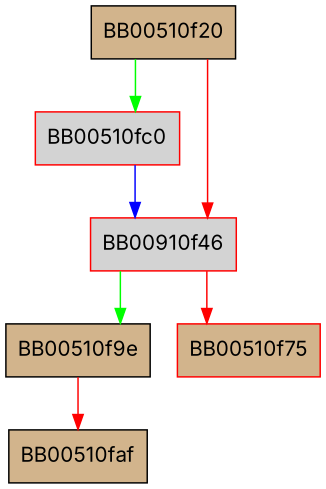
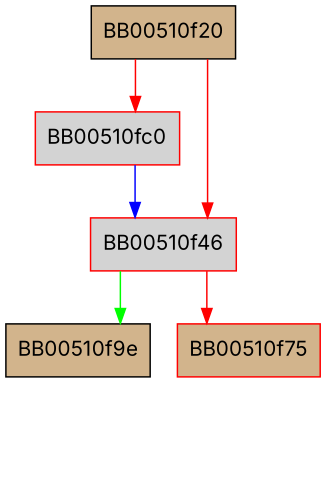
edge "BB00510f20" -> "BB00510fc0": color green -> red
node "BB00910f46": label "BB00910f46" -> "BB00510f46"
node "BB00510faf": removed
